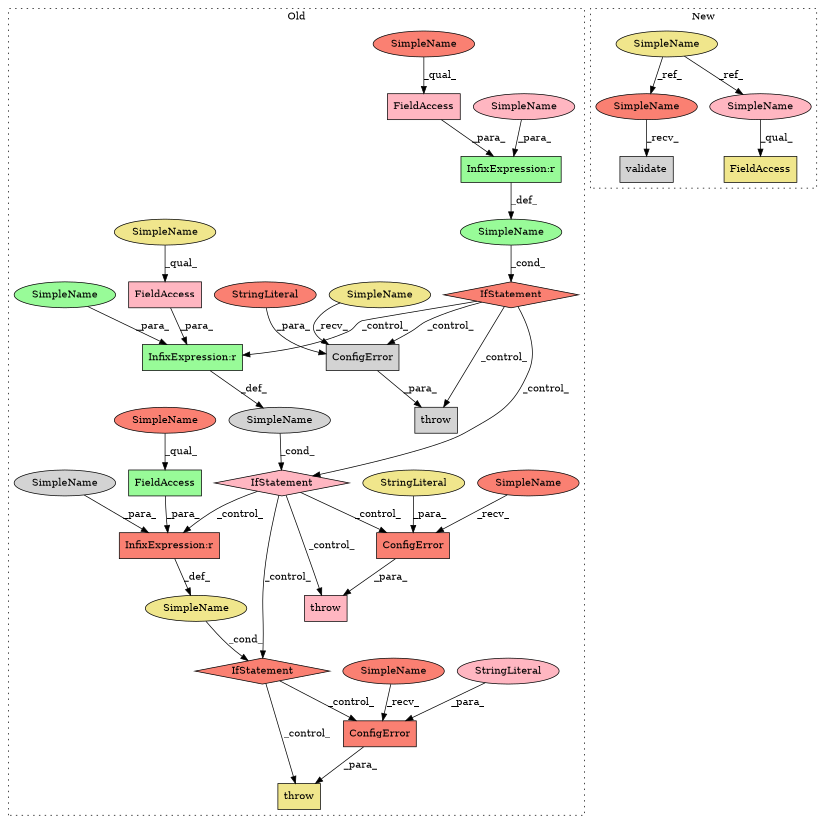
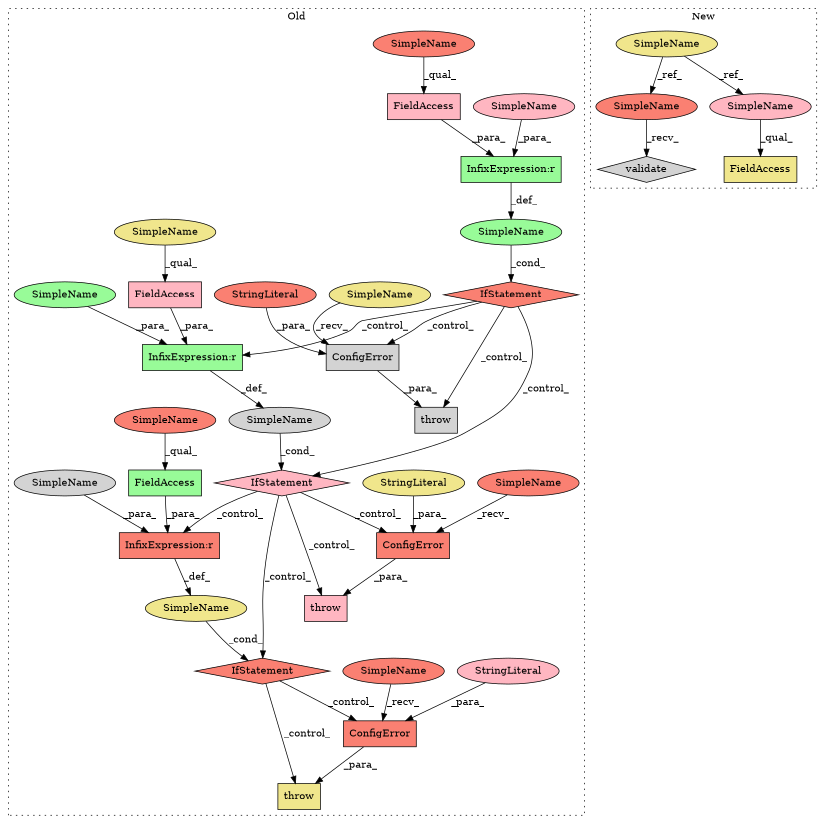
node "validate": shape box -> diamond
